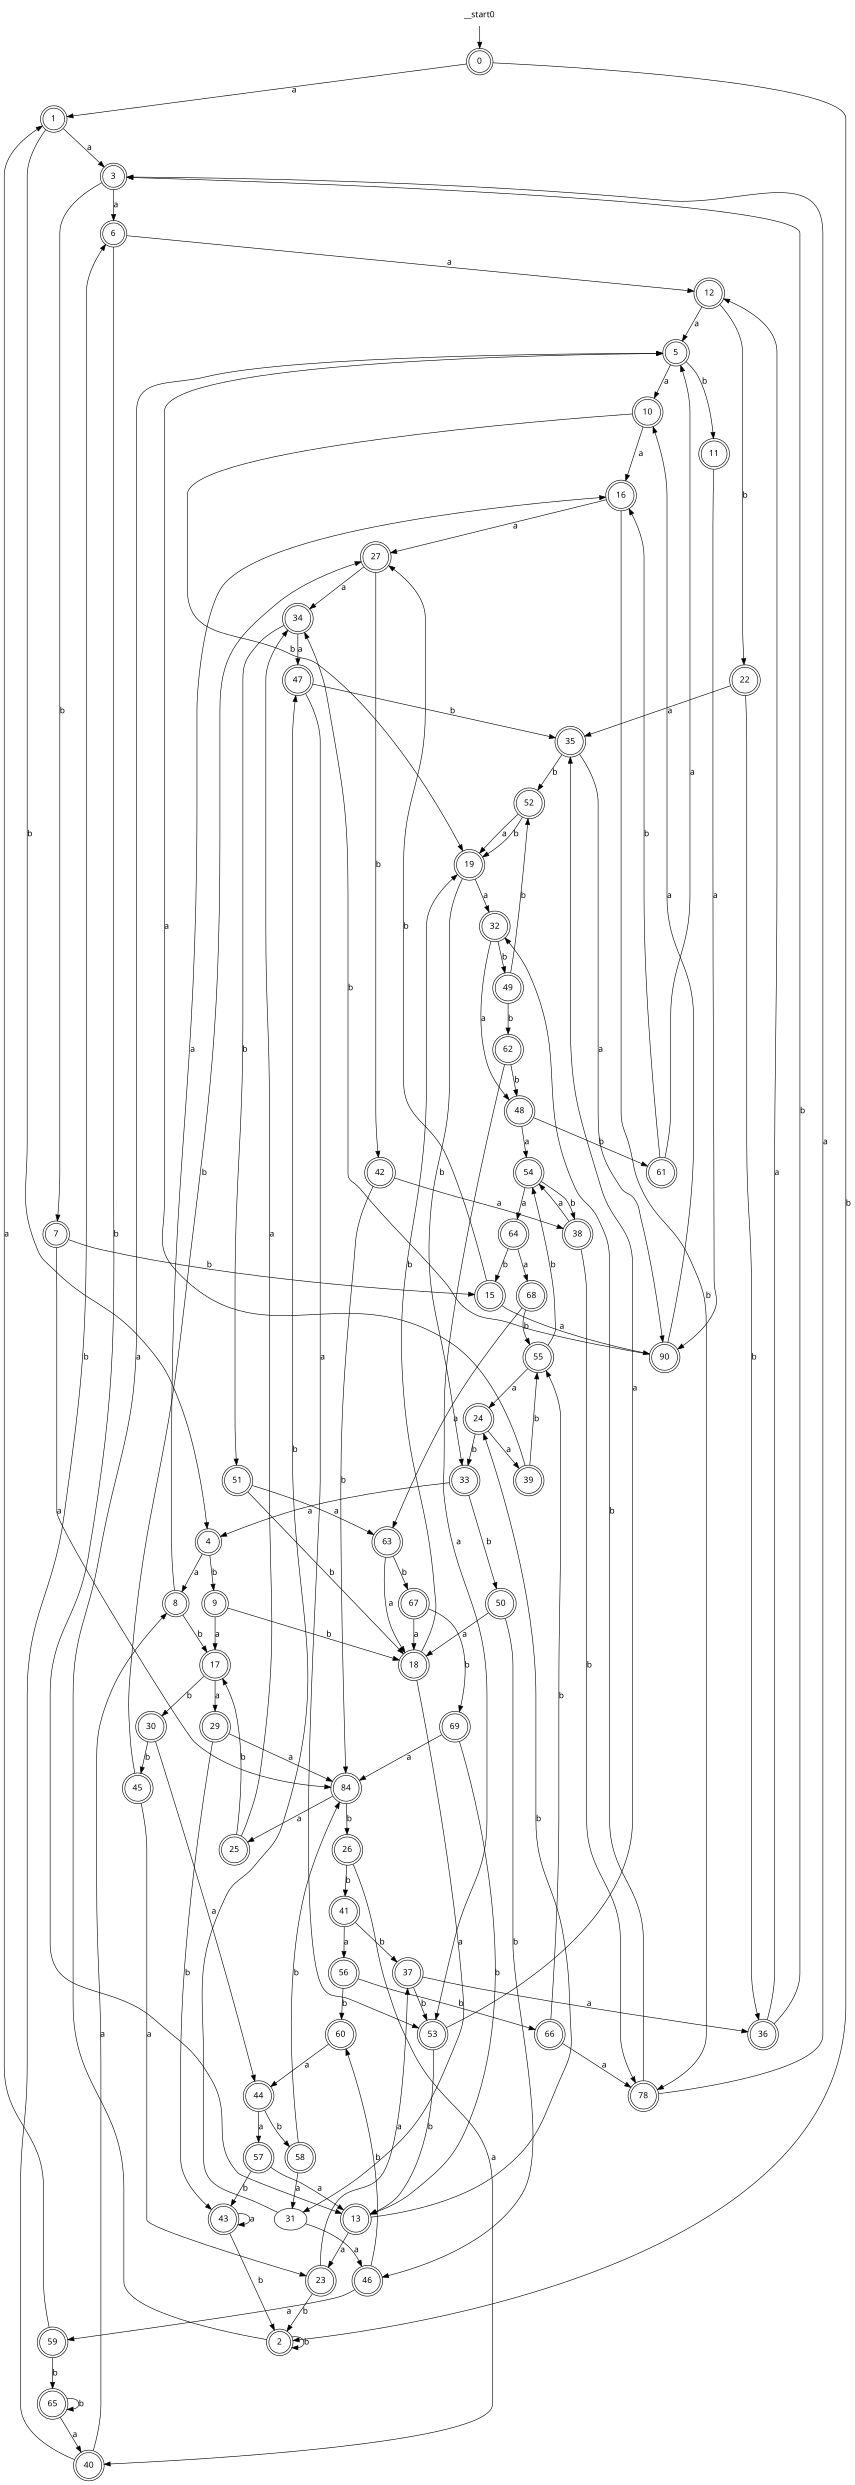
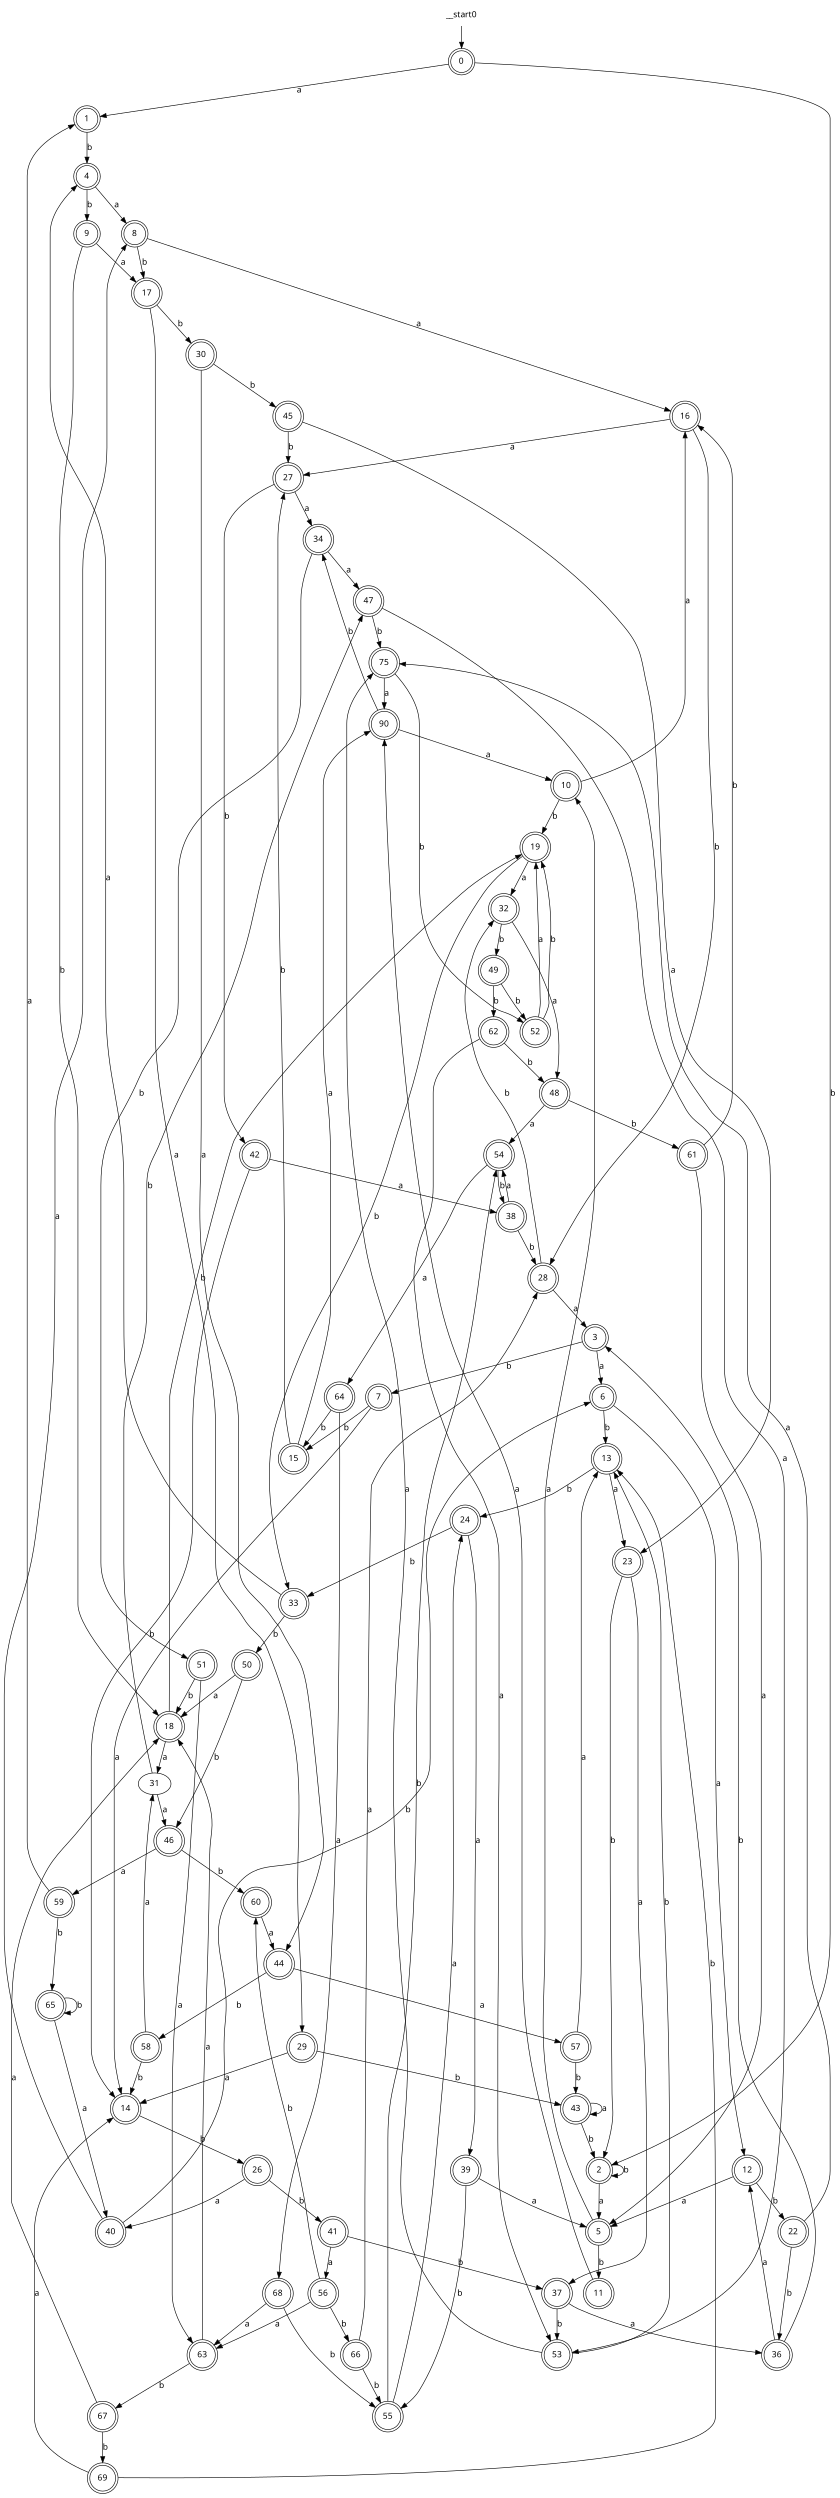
edge "1" -> "3": removed, label "a"
node "35": label "35" -> "75"
node "84": label "84" -> "14"
node "25": removed
node "78": label "78" -> "28"
edge "56" -> "63": added, label "a"
